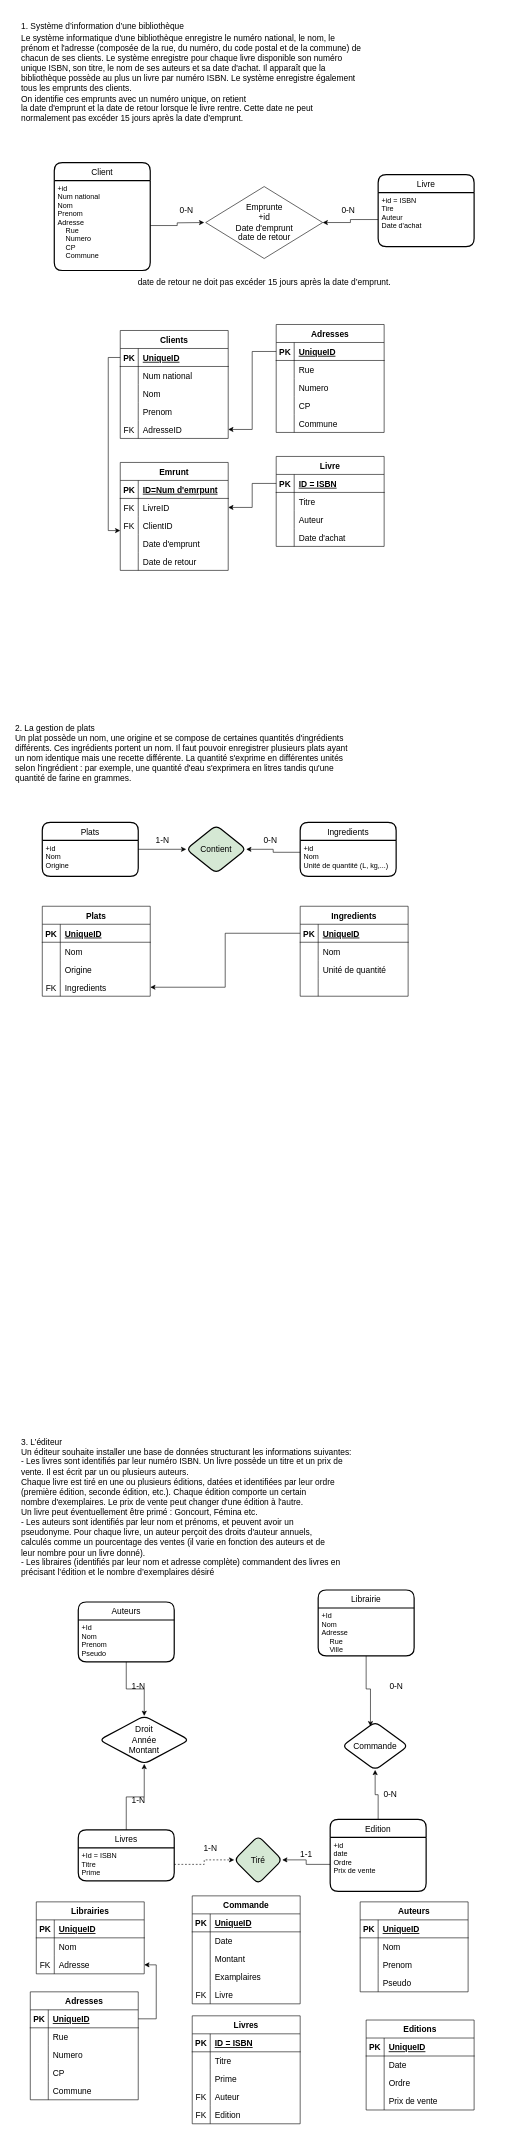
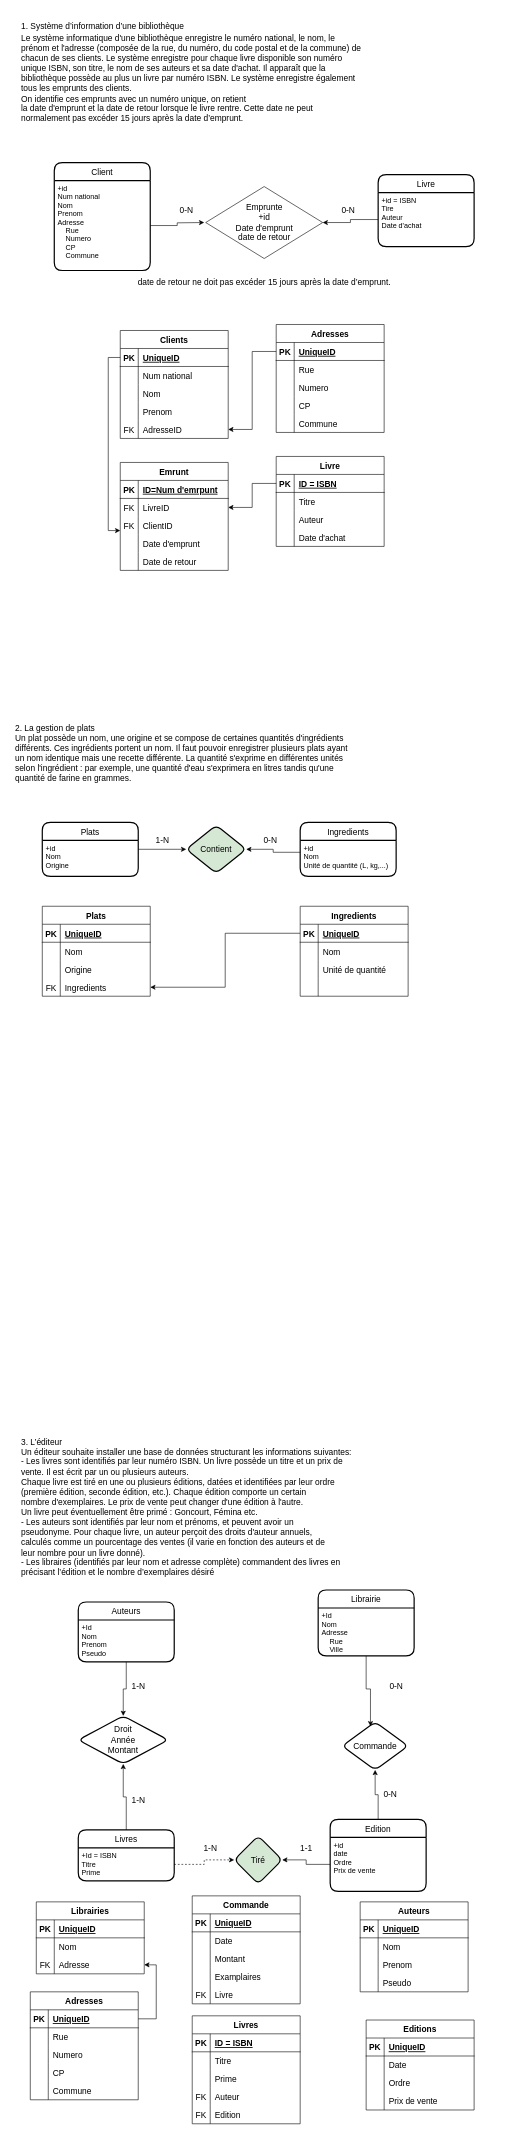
node "Droit Année Montant": moved (144, 1740) -> (123, 1740)
node "1-1": moved (306, 1854) -> (306, 1848)
